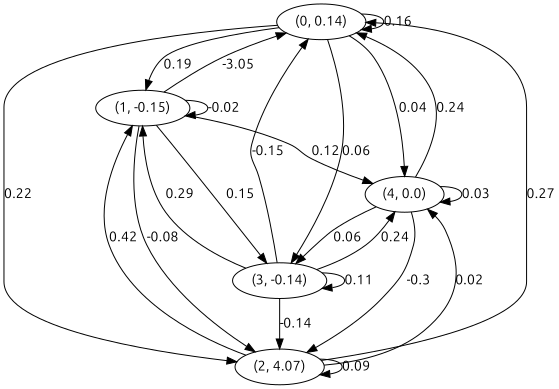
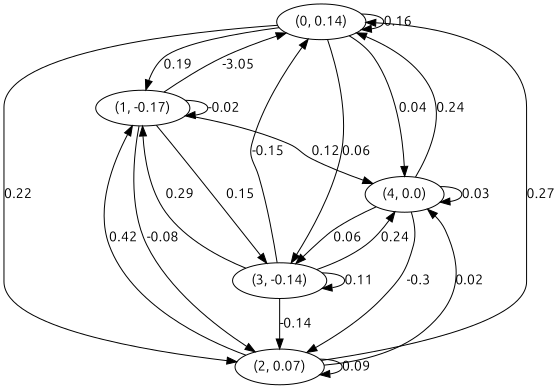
node "(1, -0.15)": label "(1, -0.15)" -> "(1, -0.17)"
node "(2, 4.07)": label "(2, 4.07)" -> "(2, 0.07)"
